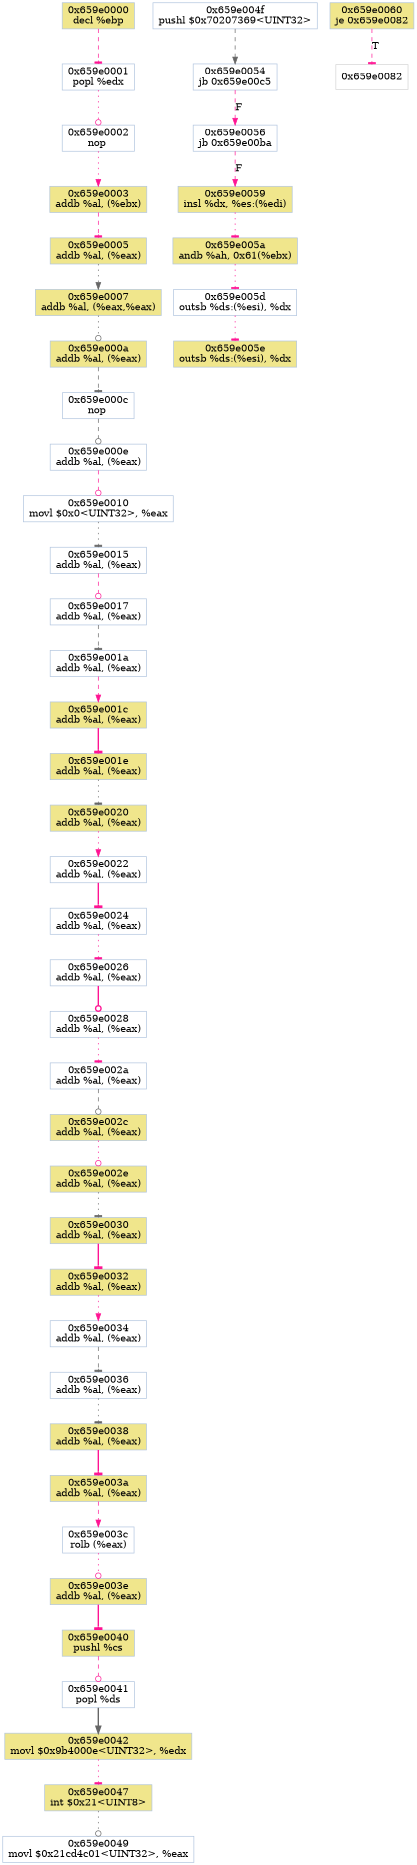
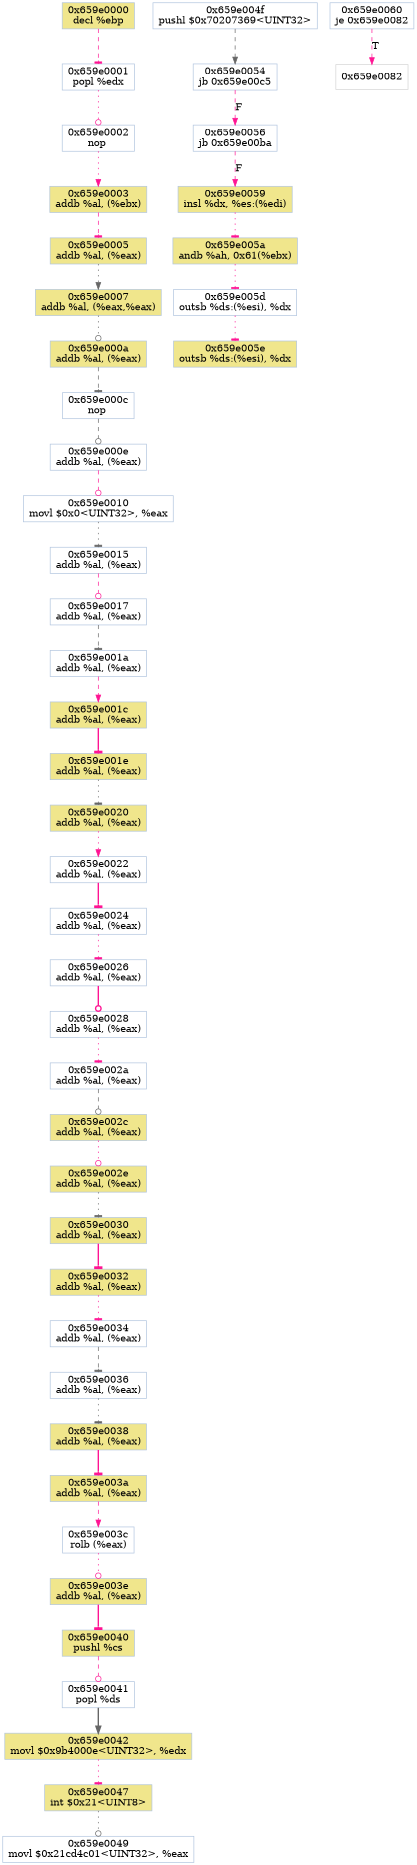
node "0x659e0060 je 0x659e0082": fillcolor khaki -> white
edge "0x659e0060 je 0x659e0082" -> "0x659e0082": arrowhead tee -> normal
edge "0x659e0032 addb %al, (%eax)" -> "0x659e0034 addb %al, (%eax)": arrowhead normal -> tee
